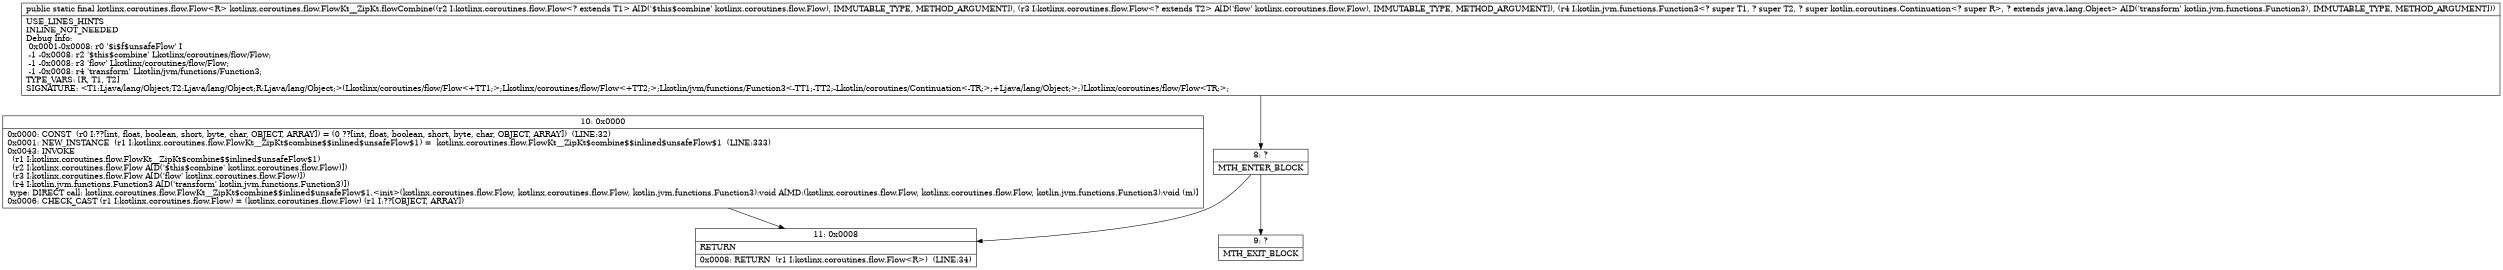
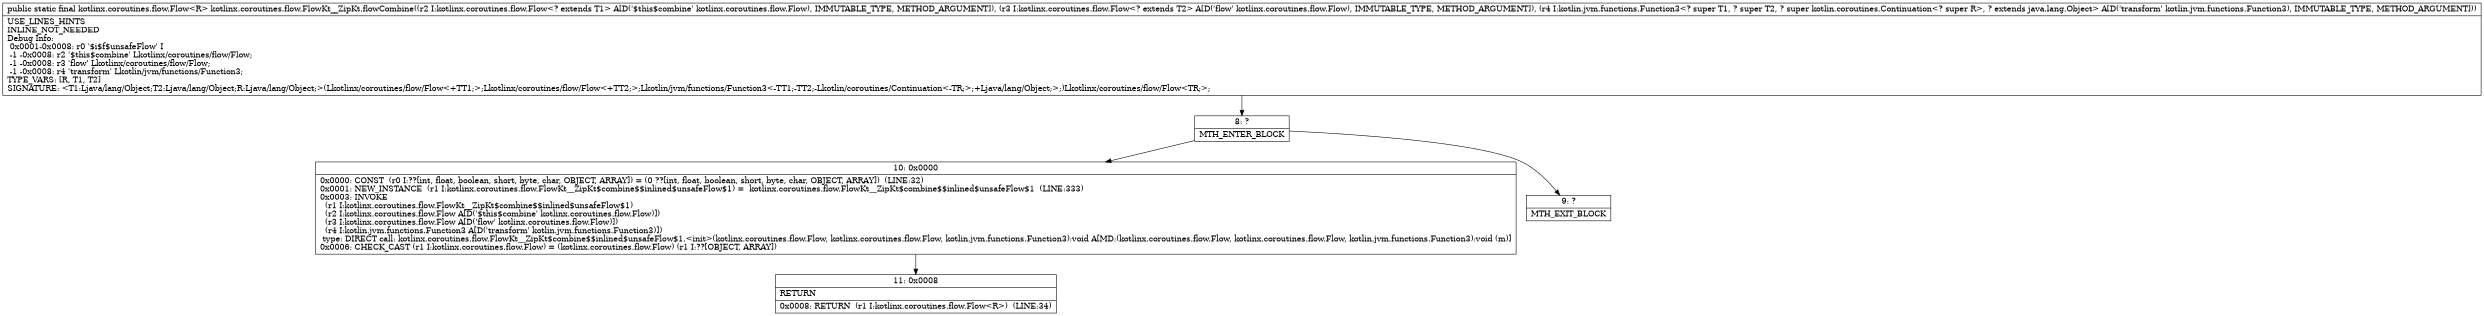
node "10: 0x0000": text "0x0043: INVOKE" -> "0x0003: INVOKE"
edge "8: ?" -> "11: 0x0008": now "8: ?" -> "10: 0x0000"
